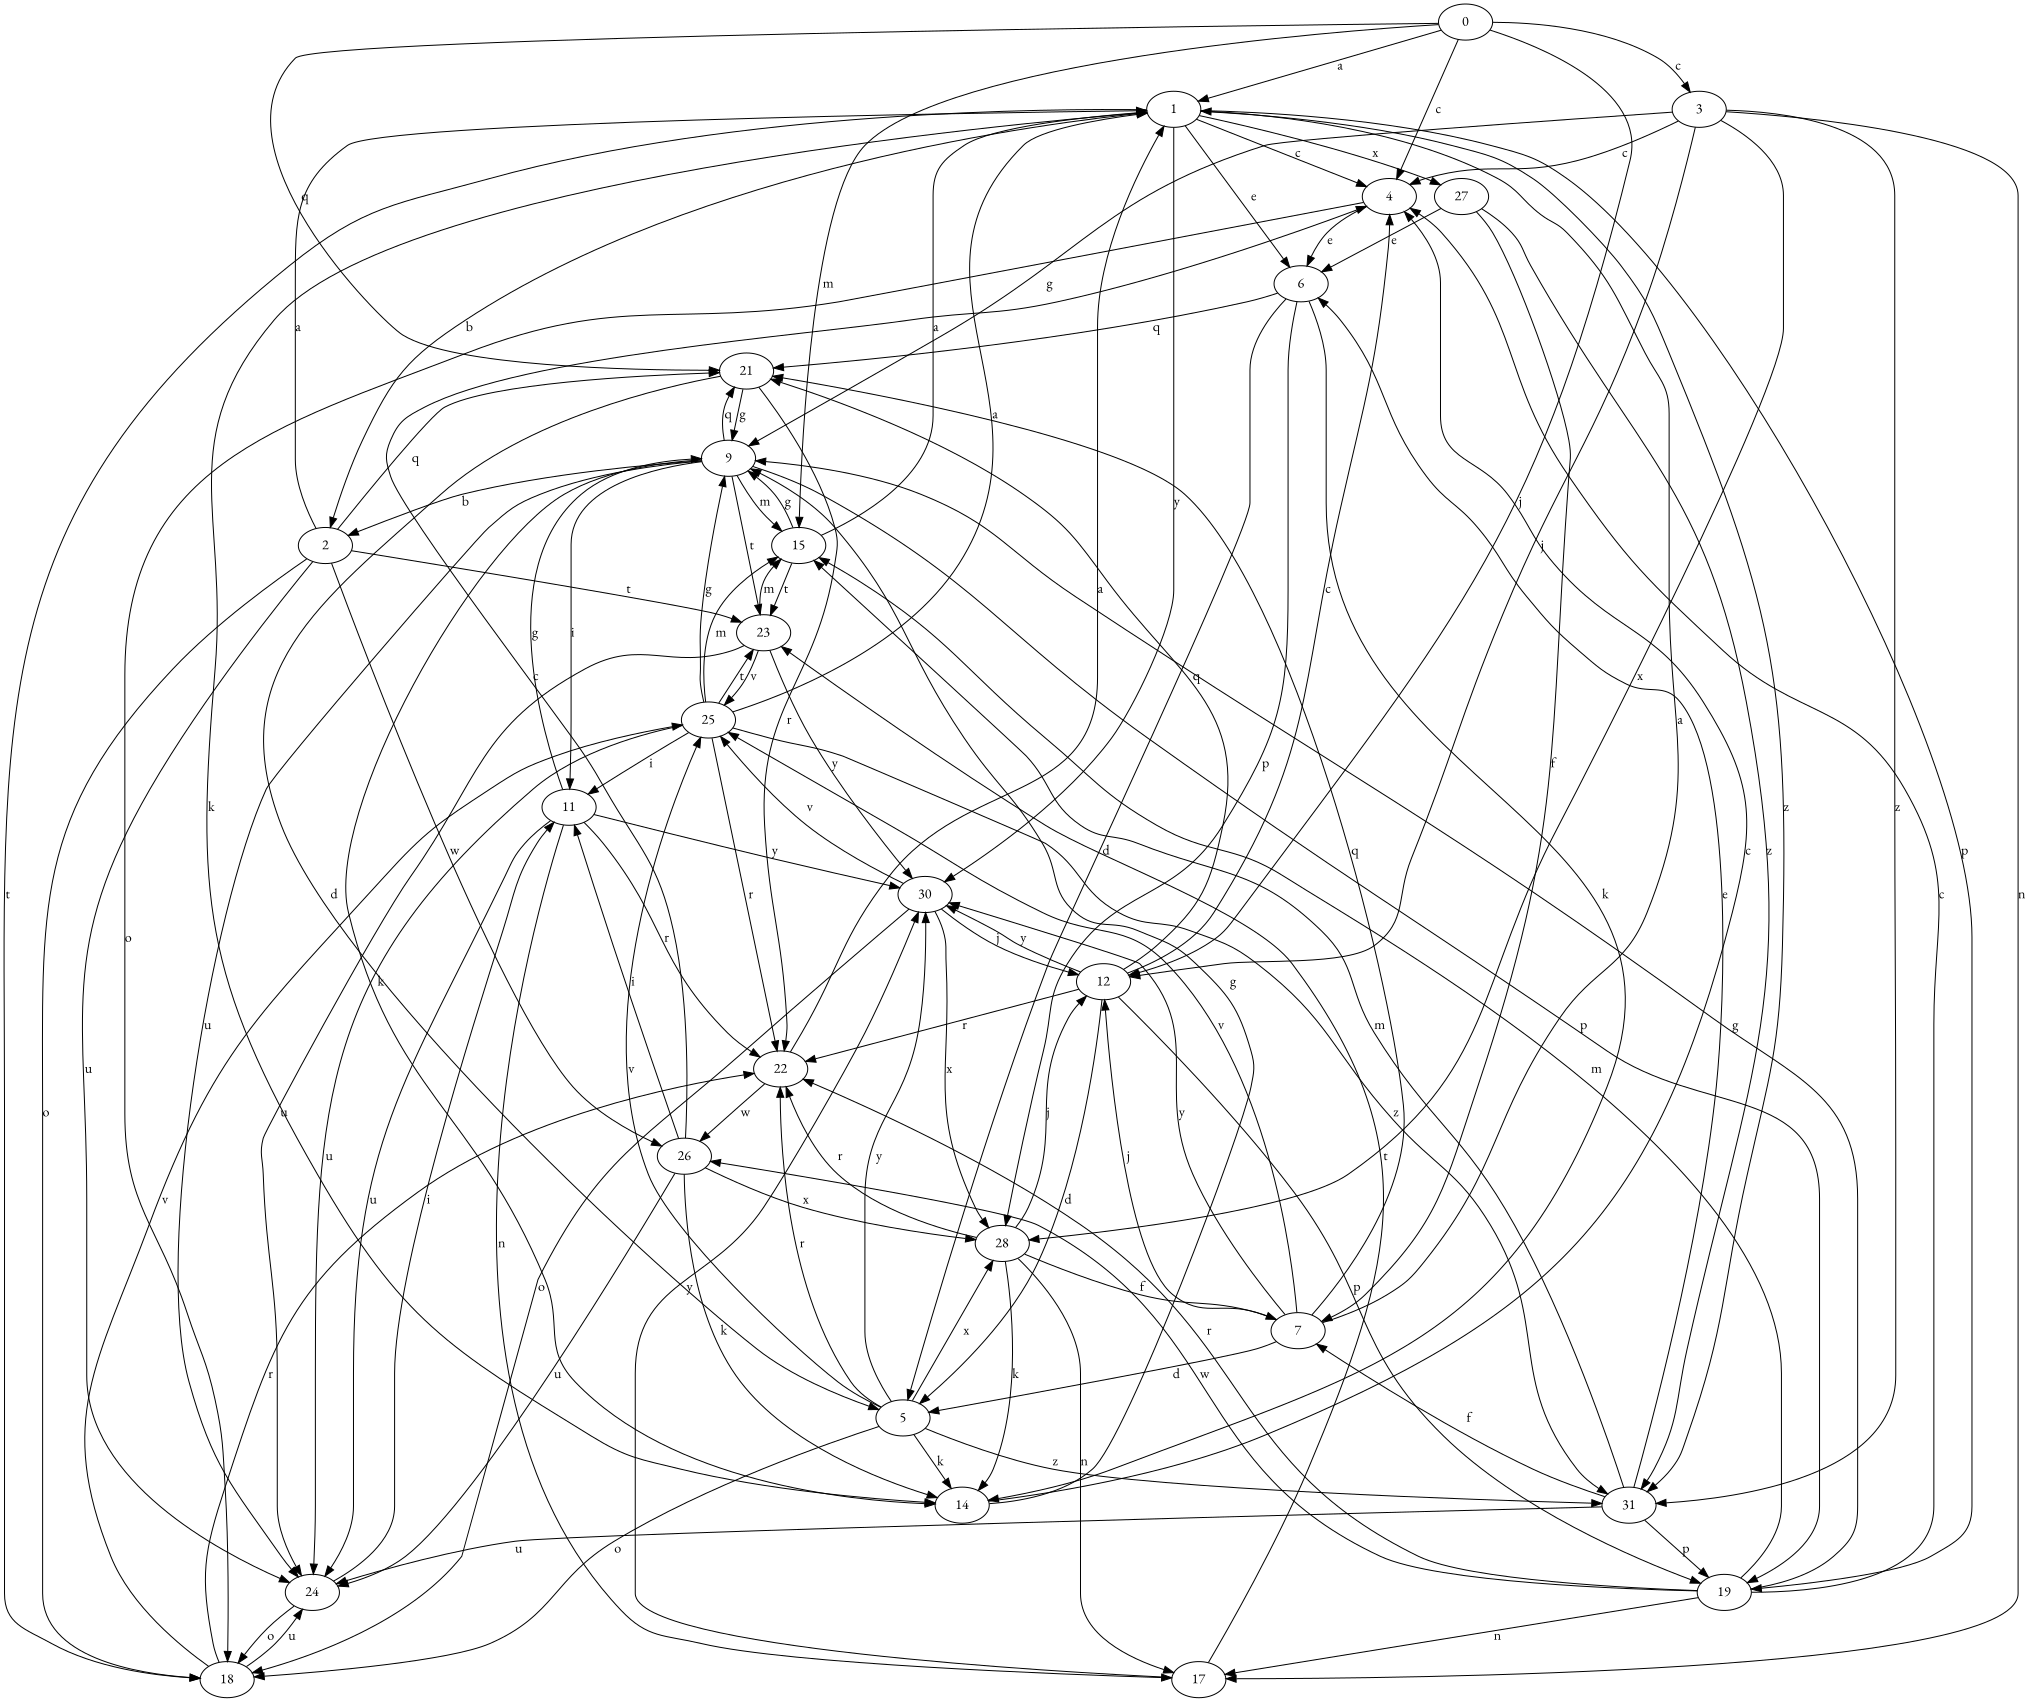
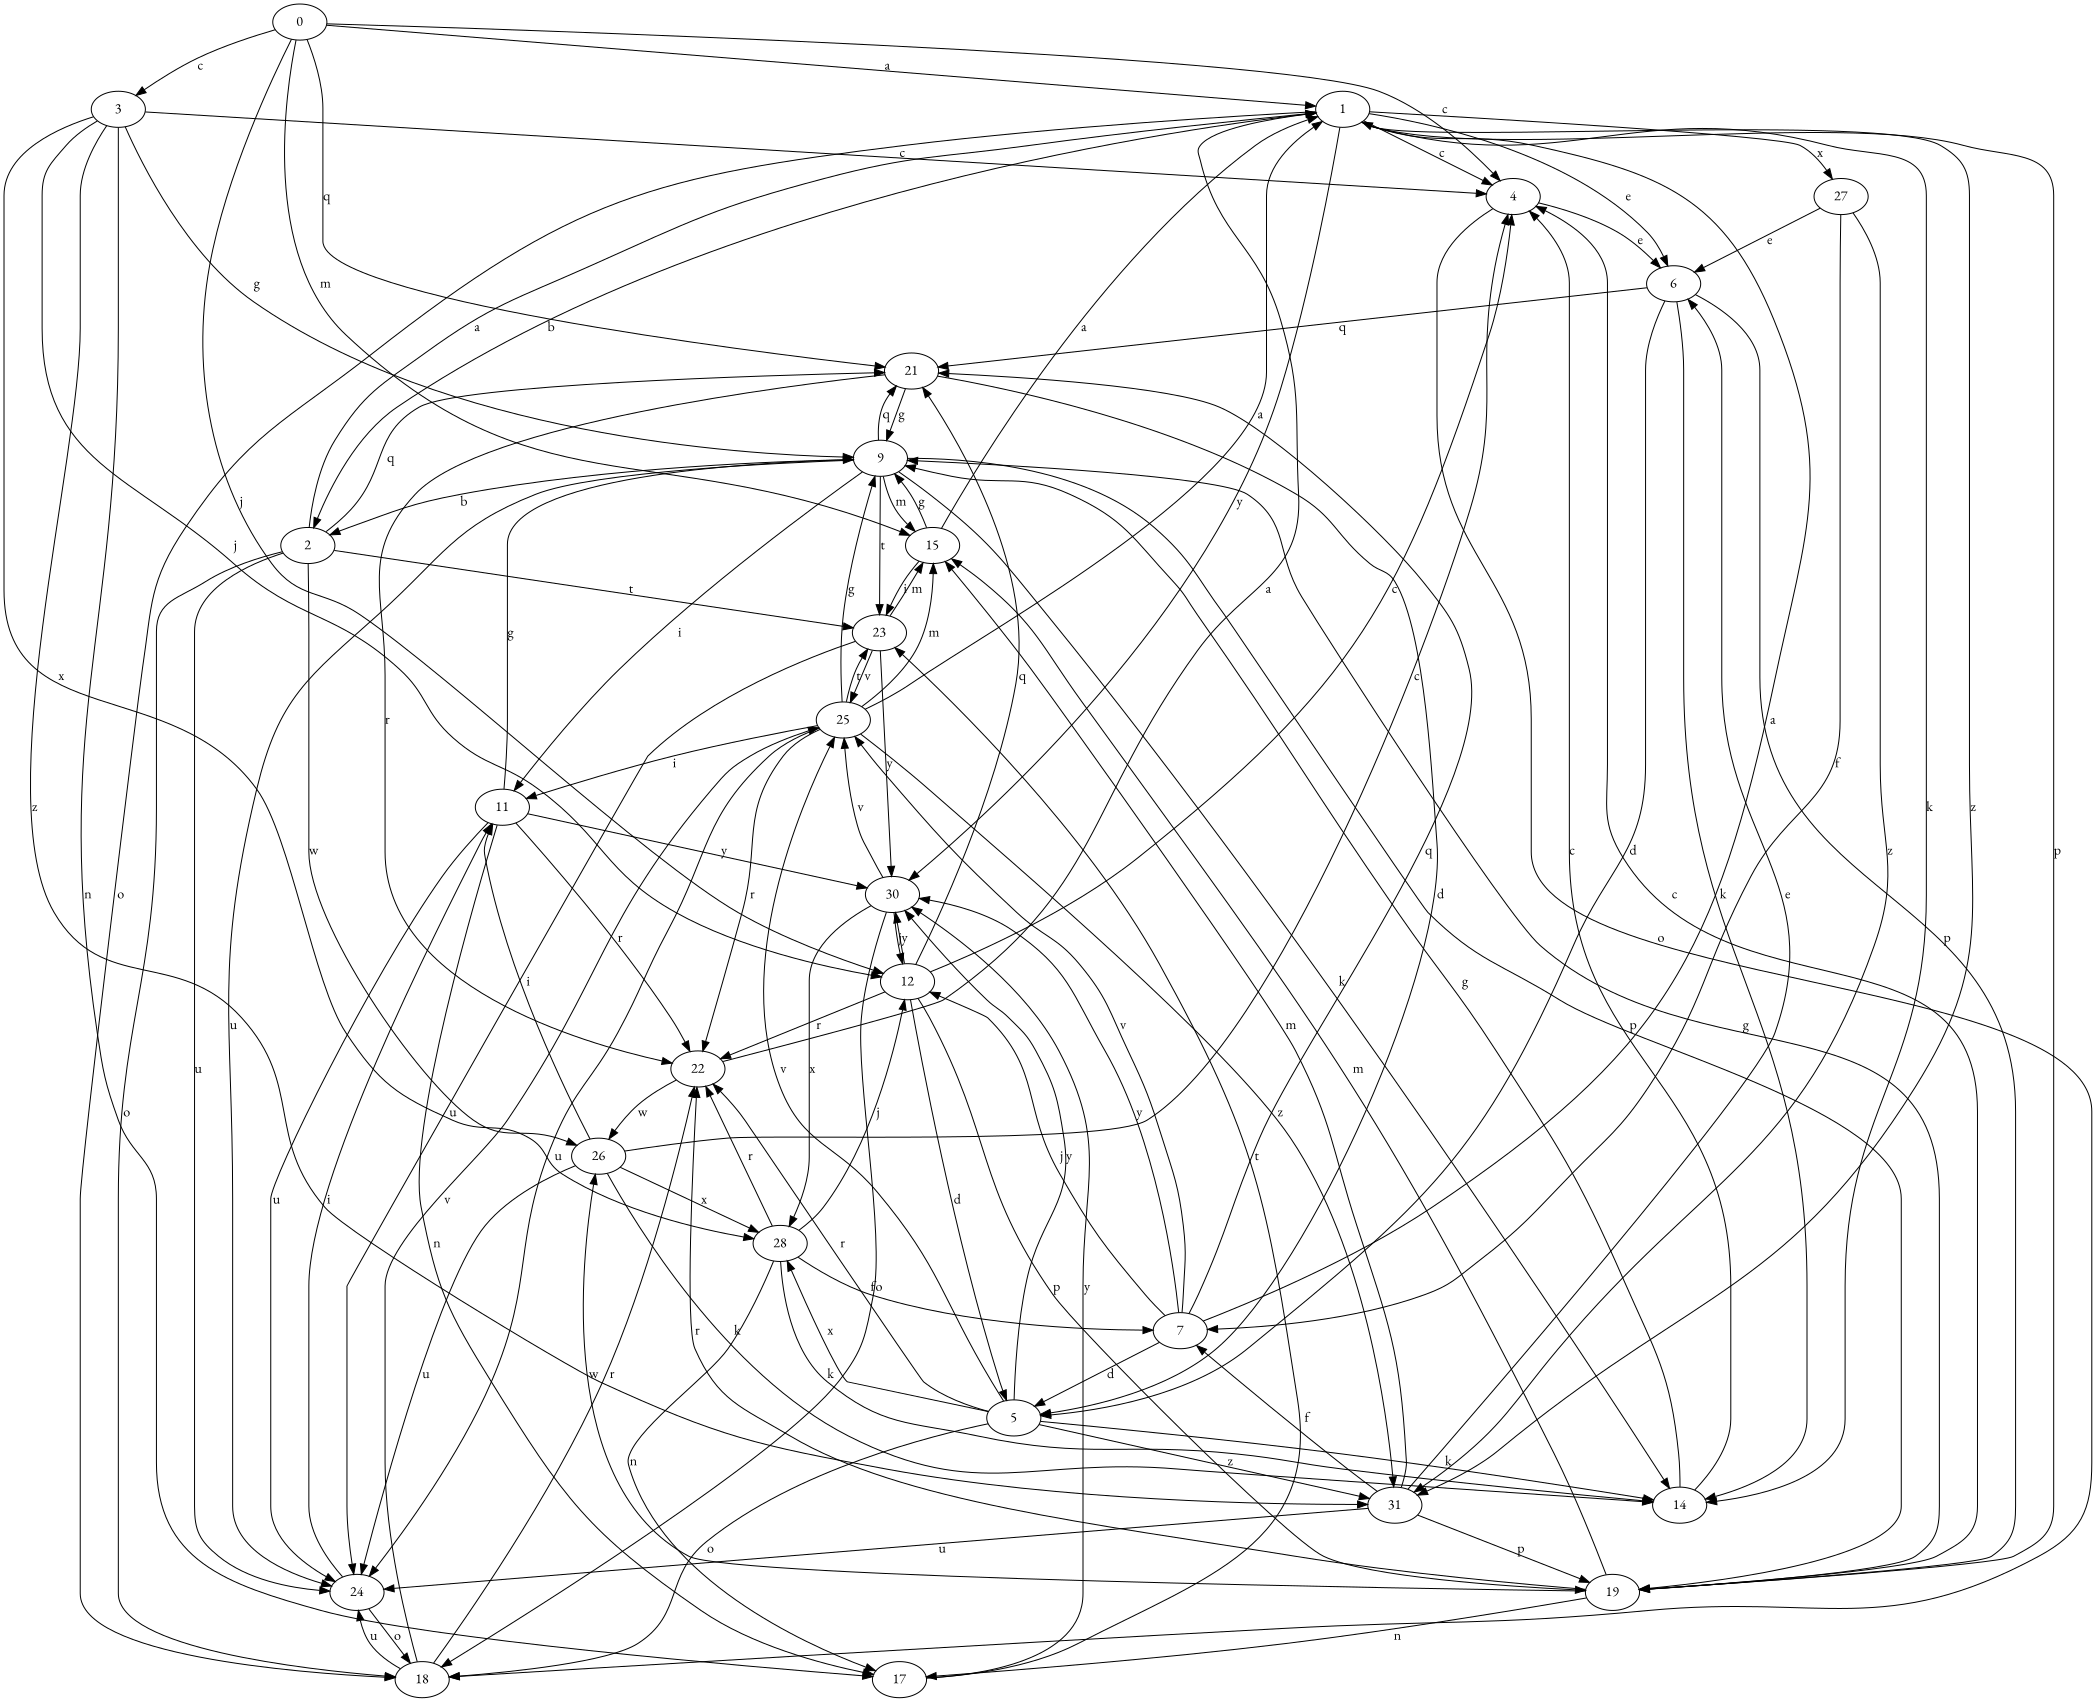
edge "15" -> "23": label "t" -> "i"
edge "6" -> "28": now "6" -> "19"
edge "1" -> "18": label "t" -> "o"
